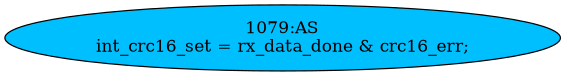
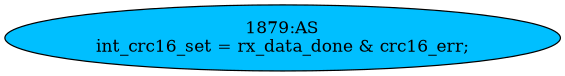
node "1079:AS int_crc16_set = rx_data_done & crc16_err;": label "1079:AS int_crc16_set = rx_data_done & crc16_err;" -> "1879:AS int_crc16_set = rx_data_done & crc16_err;"
